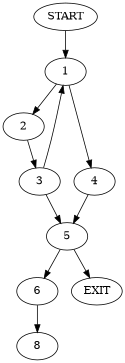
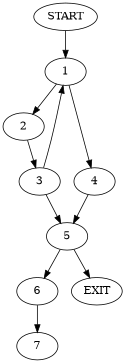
node "8": label "8" -> "7"
